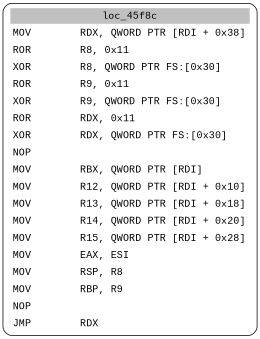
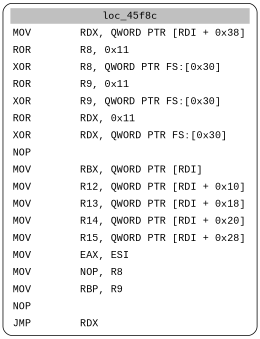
node "loc_45f8c": text "MOV        RSP, R8" -> "MOV        NOP, R8"
